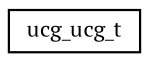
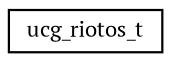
node "ucg_ucg_t": label "ucg_ucg_t" -> "ucg_riotos_t"
